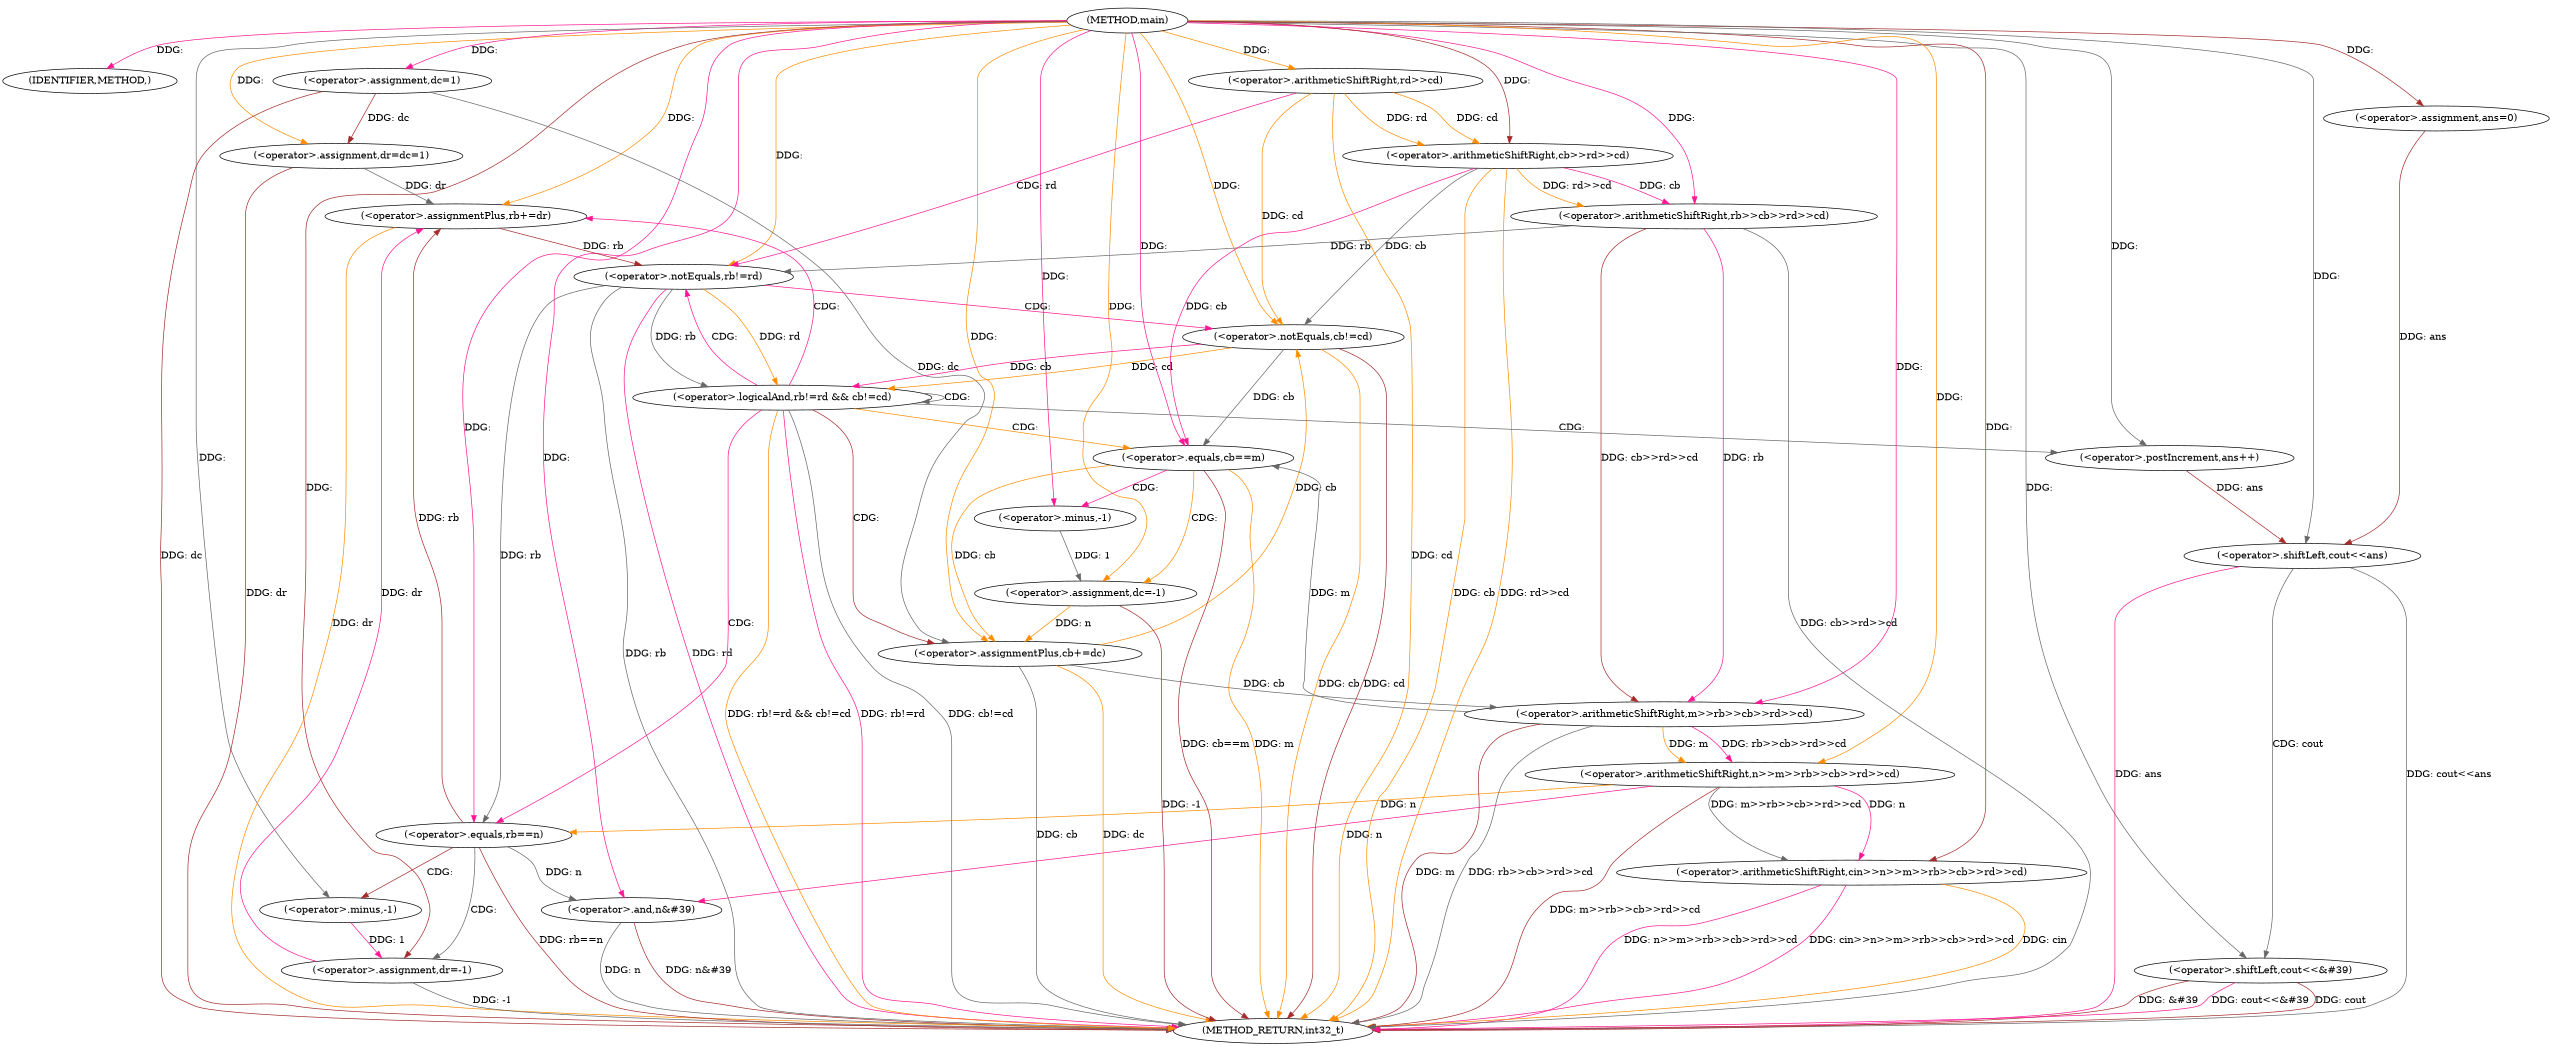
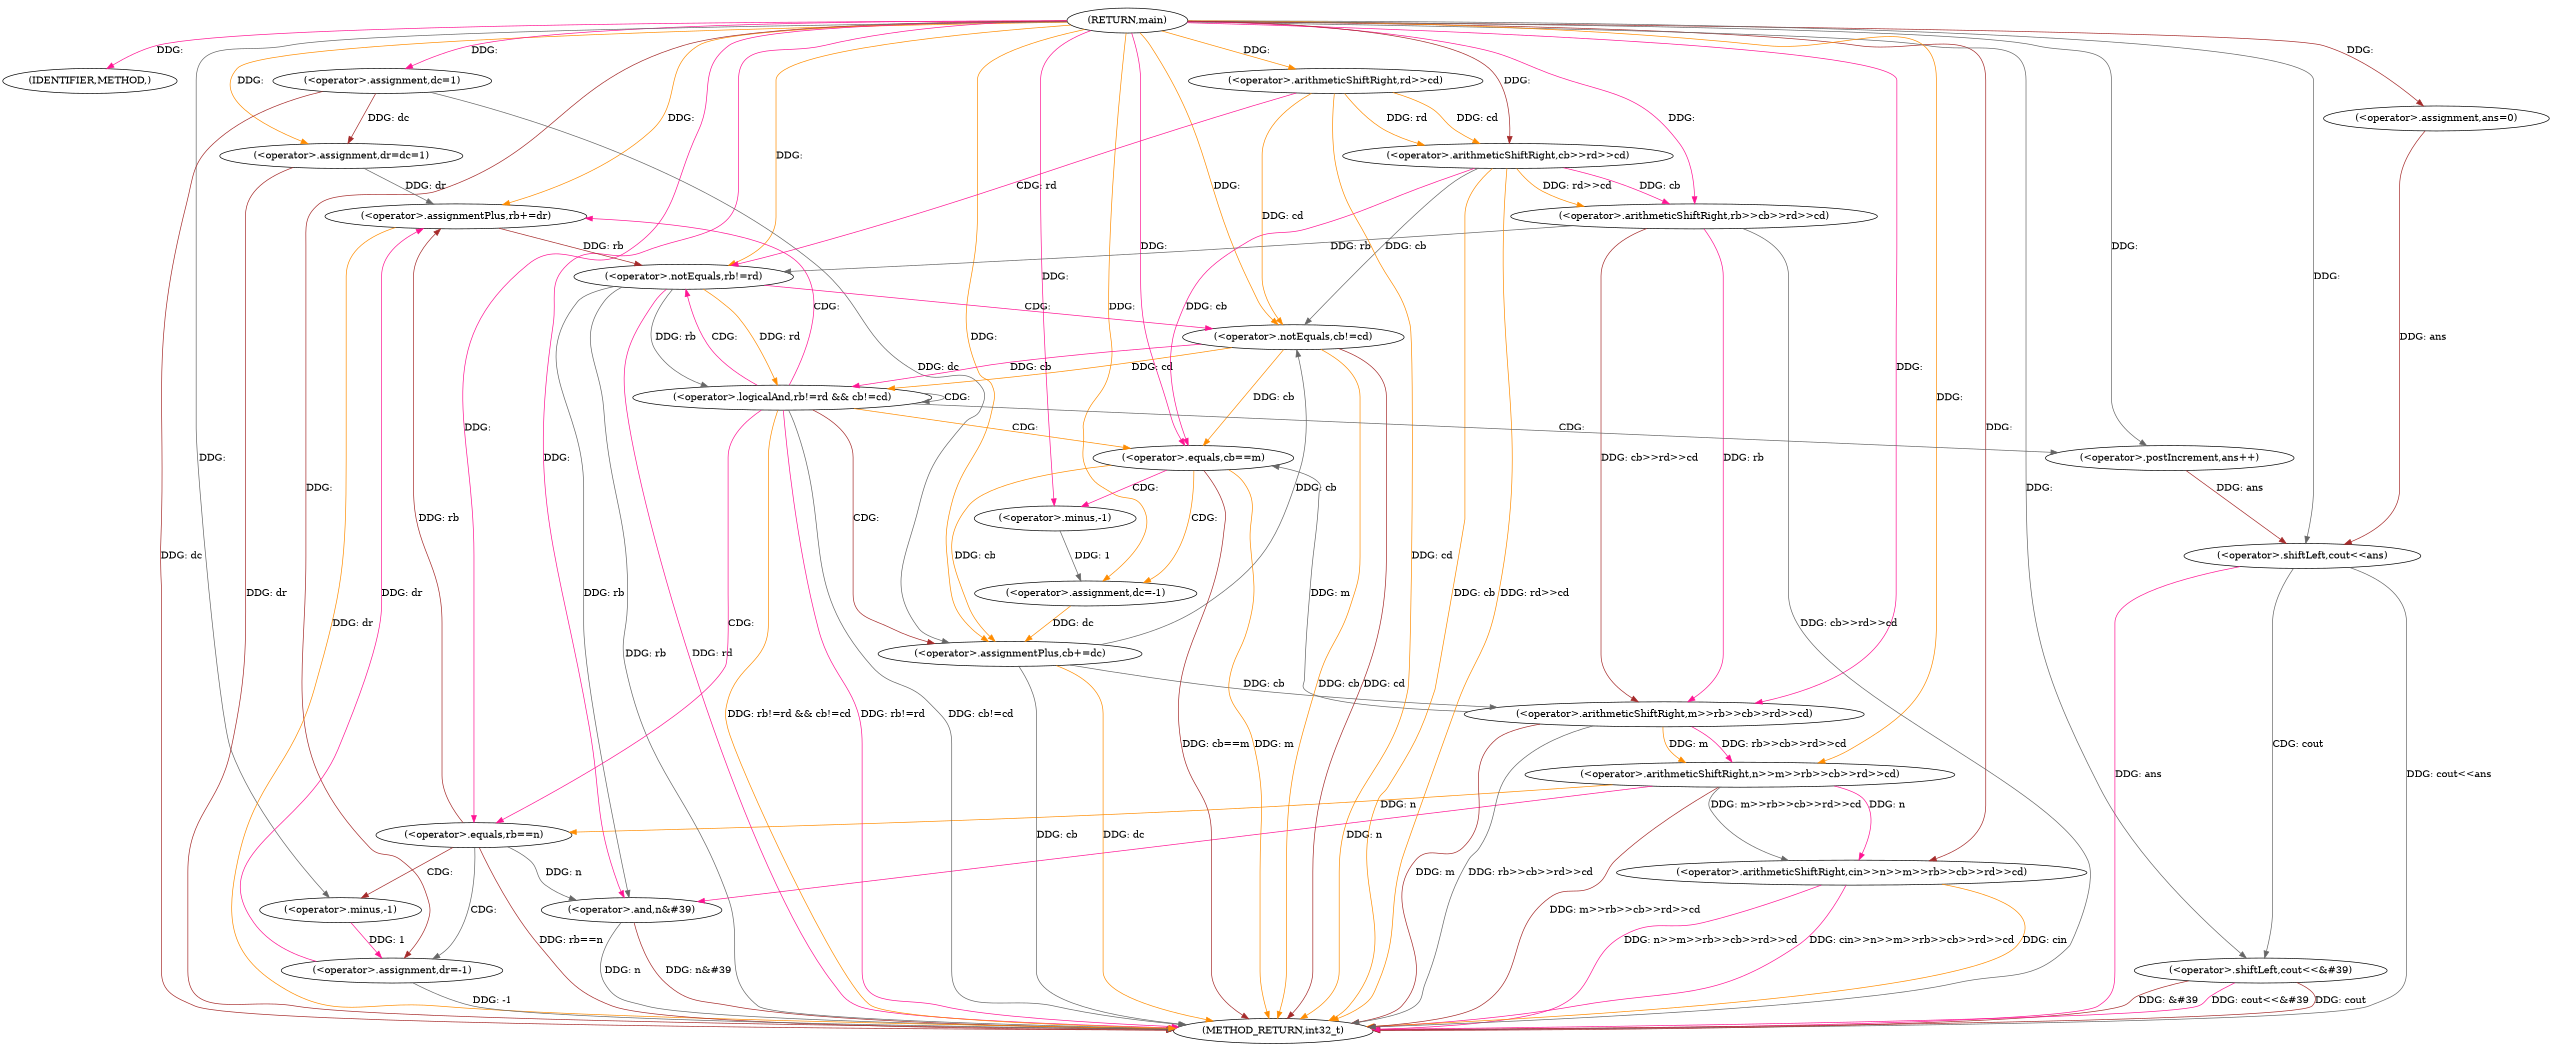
node "(METHOD,main)": label "(METHOD,main)" -> "(RETURN,main)"
edge "(<operator>.notEquals,cb!=cd)" -> "(<operator>.equals,cb==m)": color gray40 -> darkorange
edge "(<operator>.notEquals,rb!=rd)" -> "(<operator>.equals,rb==n)": now "(<operator>.notEquals,rb!=rd)" -> "(<operator>.and,n&#39)"
edge "(<operator>.assignmentPlus,cb+=dc)" -> "(<operator>.notEquals,cb!=cd)": color darkorange -> gray40
edge "(<operator>.assignment,dc=-1)" -> "(<operator>.assignmentPlus,cb+=dc)": label "DDG: n" -> "DDG: dc"
edge "(<operator>.assignment,dc=-1)" -> "(METHOD_RETURN,int32_t)": removed, label "DDG: -1"
